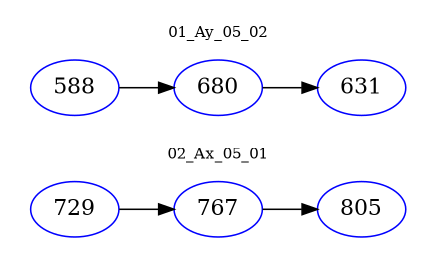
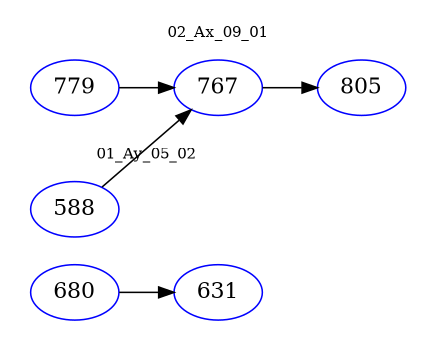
edge "588" -> "680": now "588" -> "767"
cluster "02_Ax_05_01": label "02_Ax_05_01" -> "02_Ax_09_01"
node "729": label "729" -> "779"
